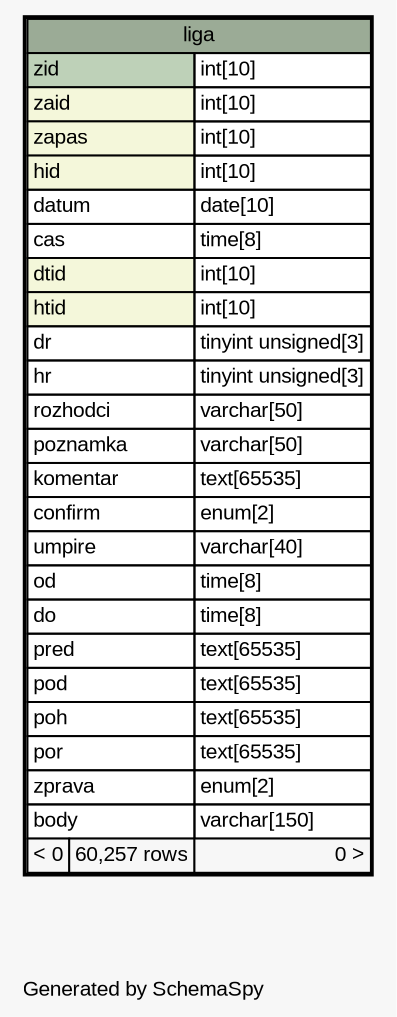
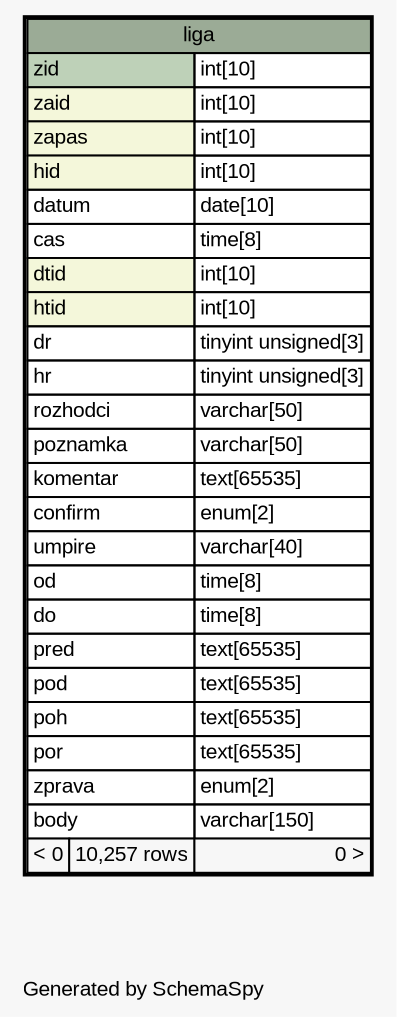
node "liga": text "60,257 rows" -> "10,257 rows"
